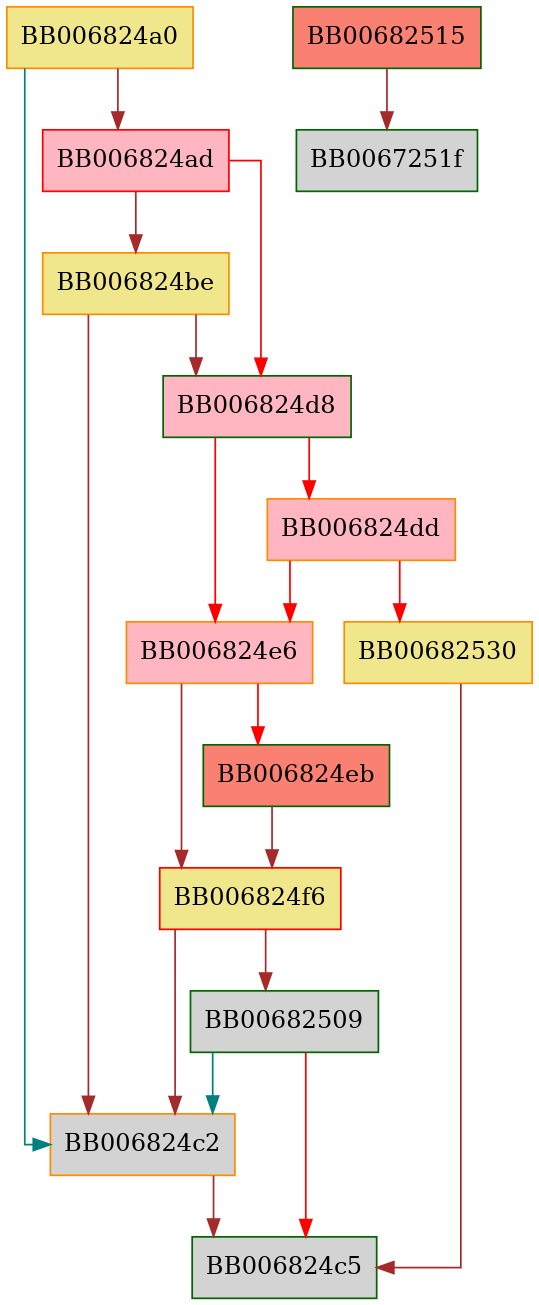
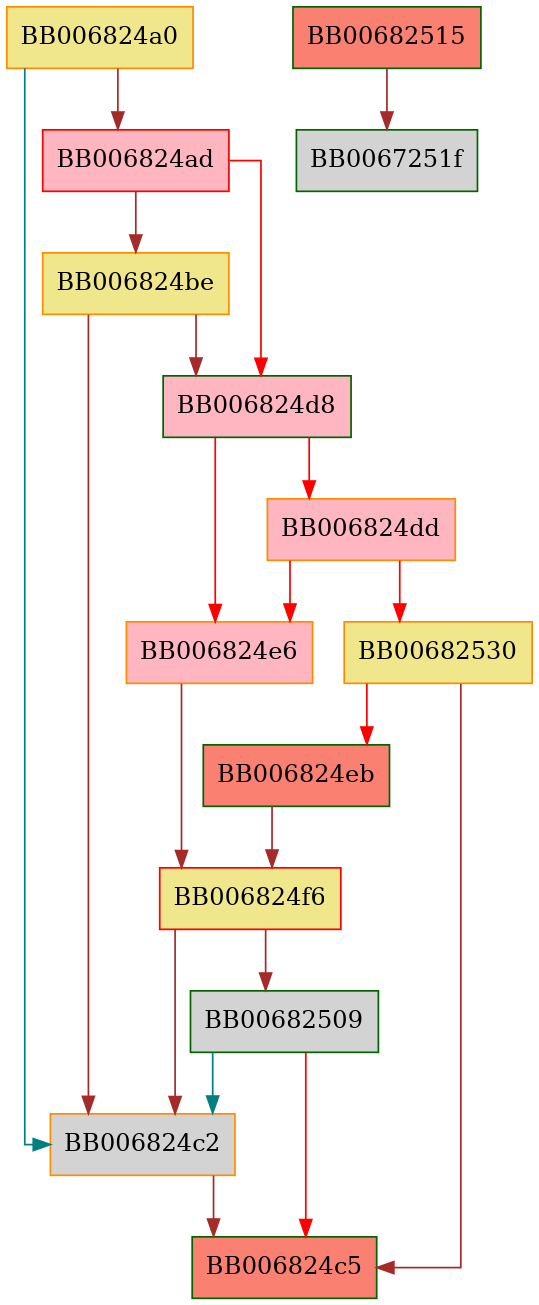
edge "BB006824e6" -> "BB006824eb": now "BB00682530" -> "BB006824eb"
node "BB006824c5": fillcolor lightgrey -> salmon
